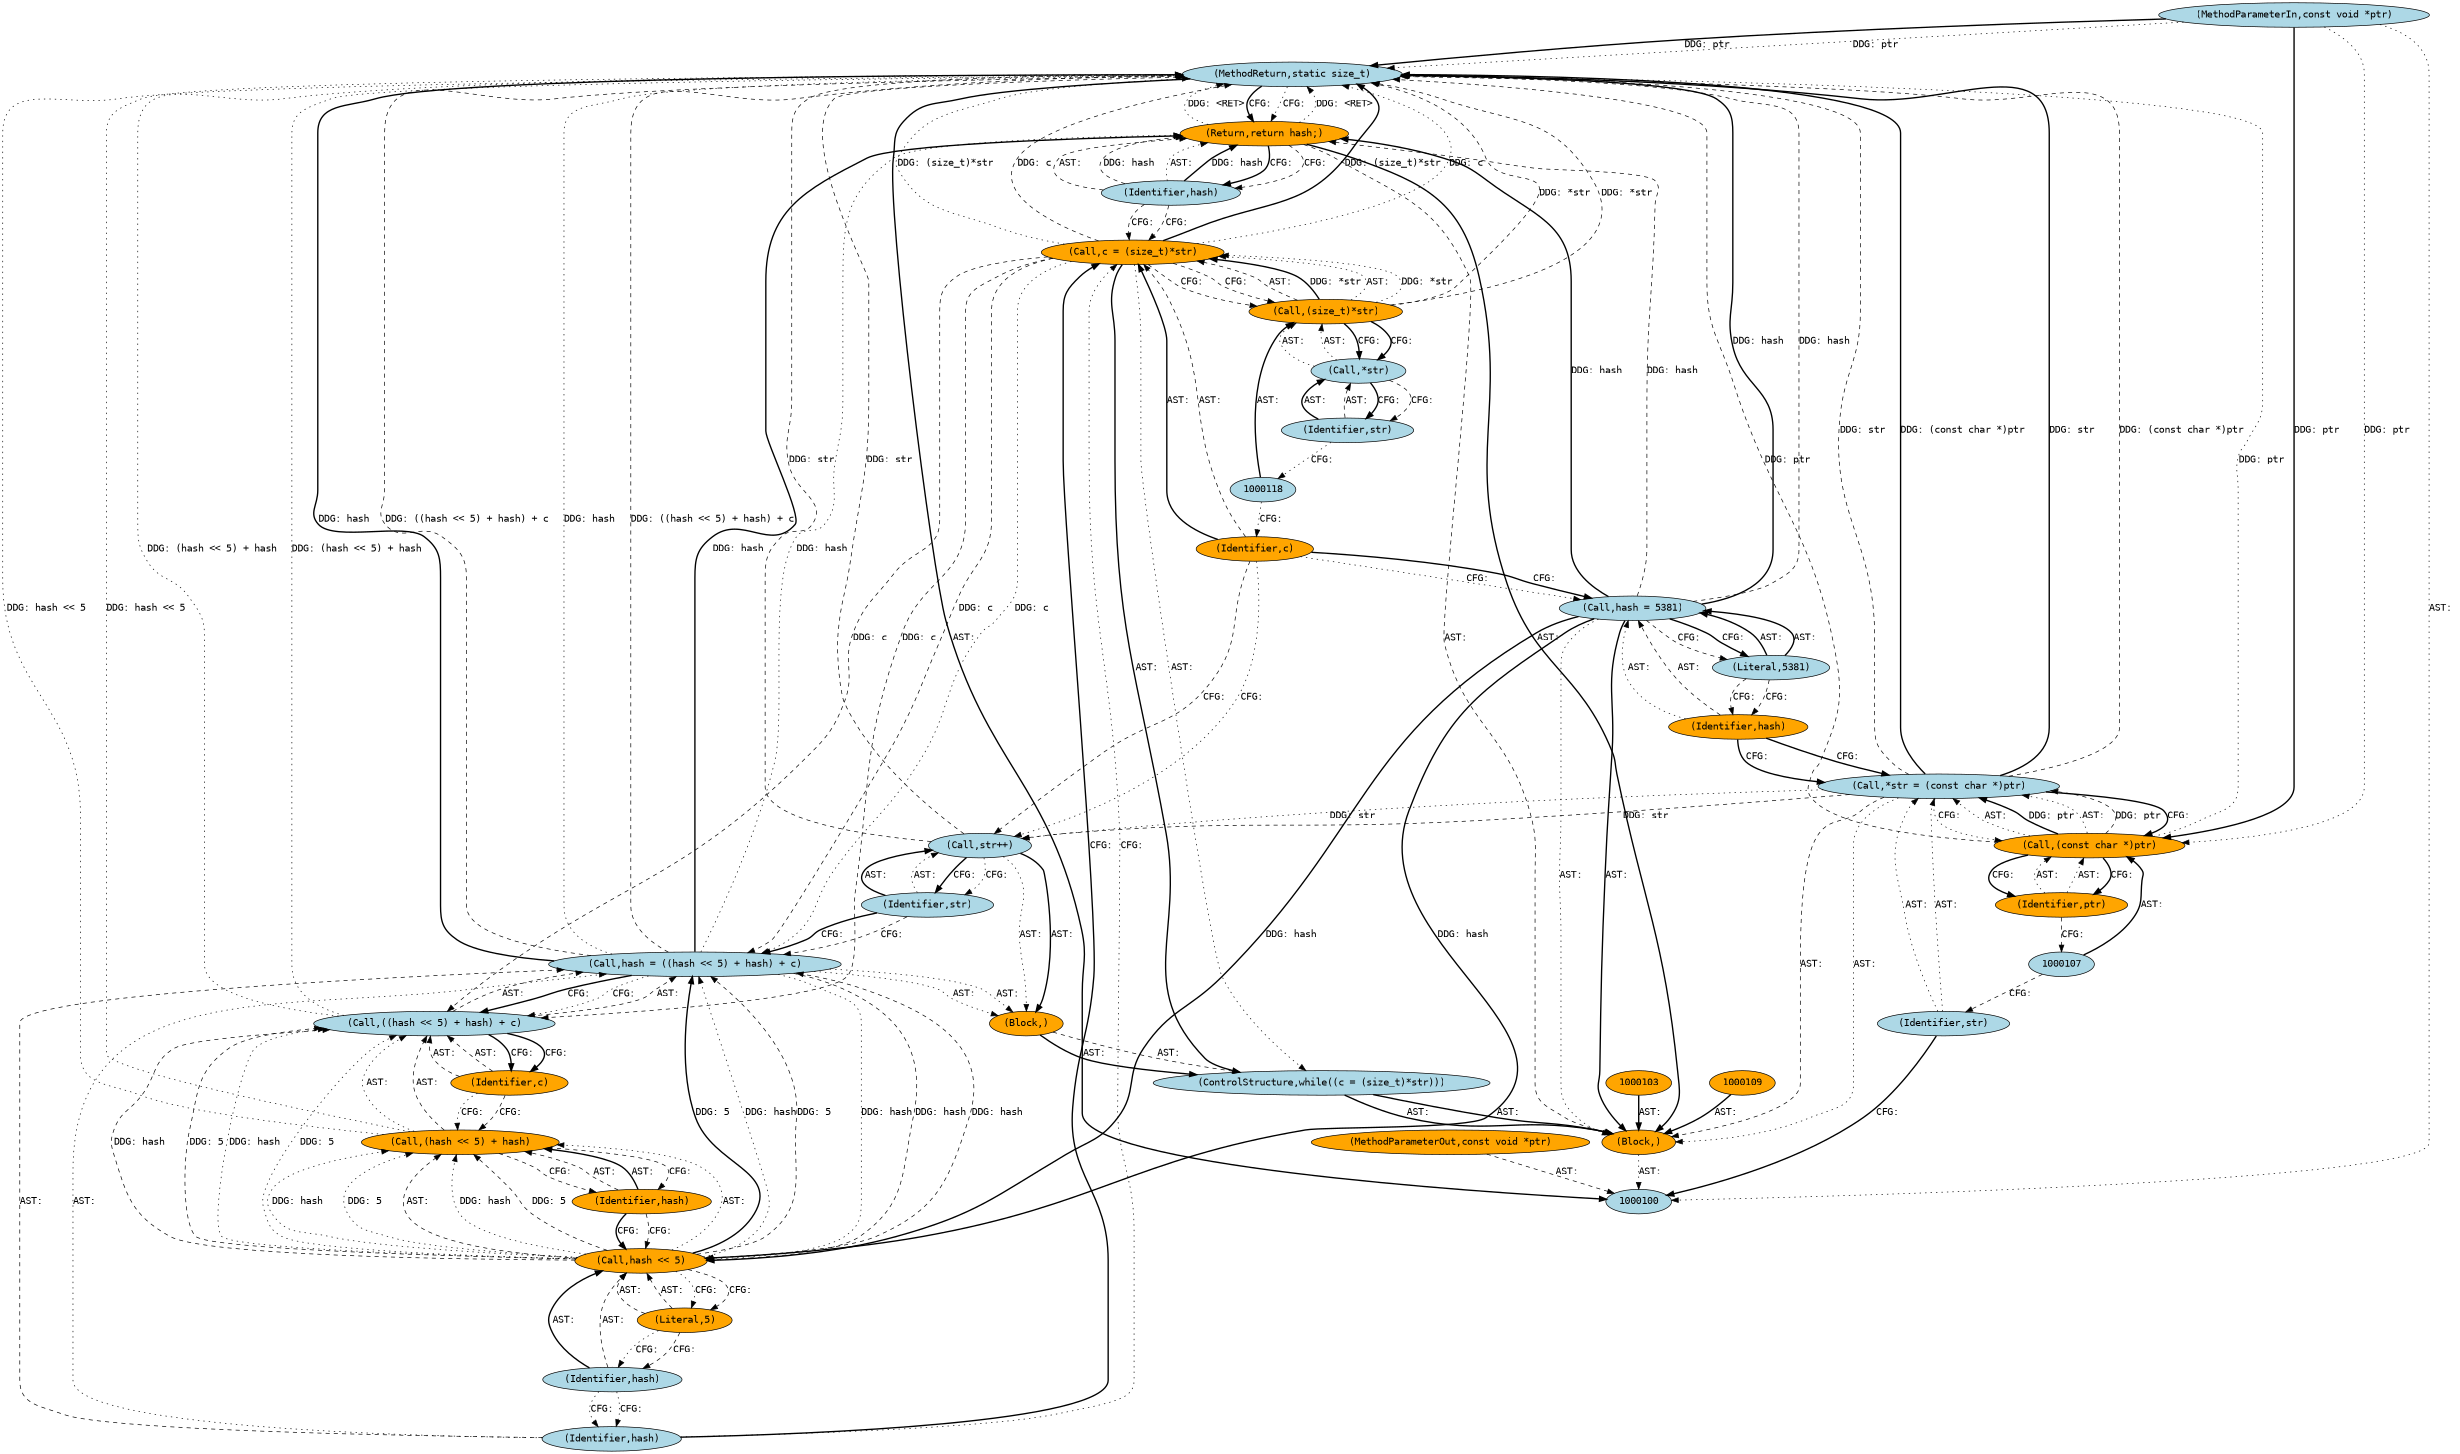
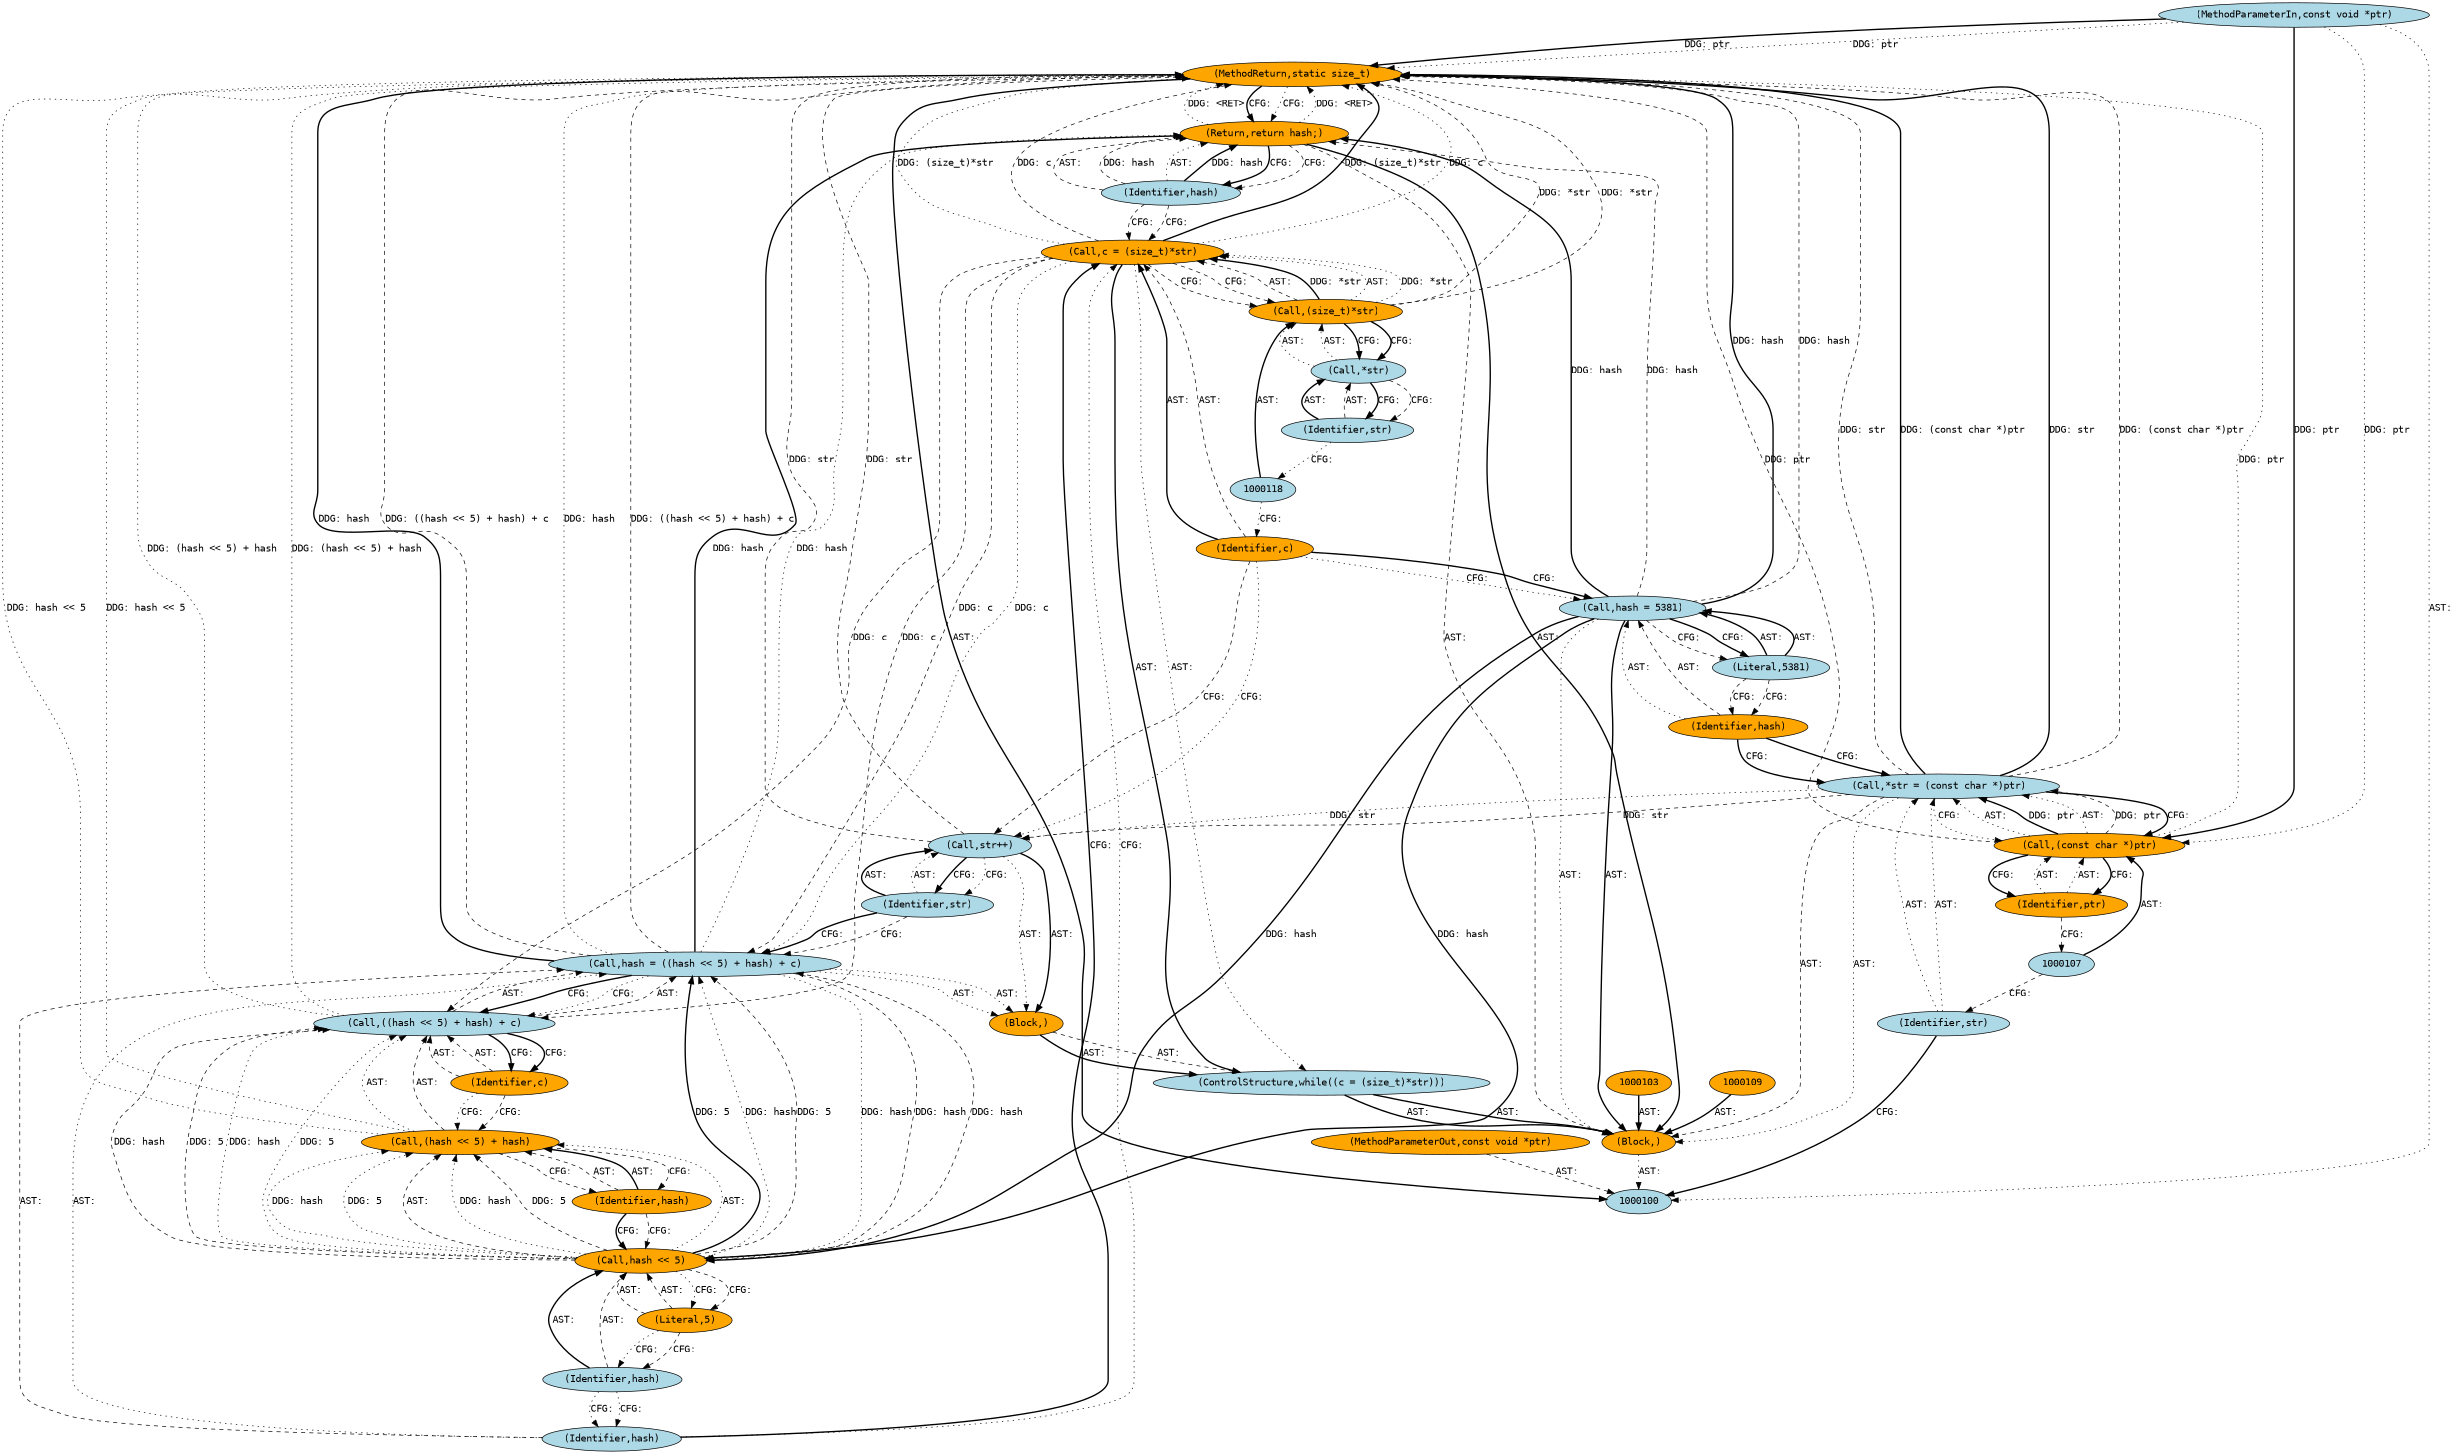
node "(MethodReturn,static size_t)": fillcolor lightblue -> orange
